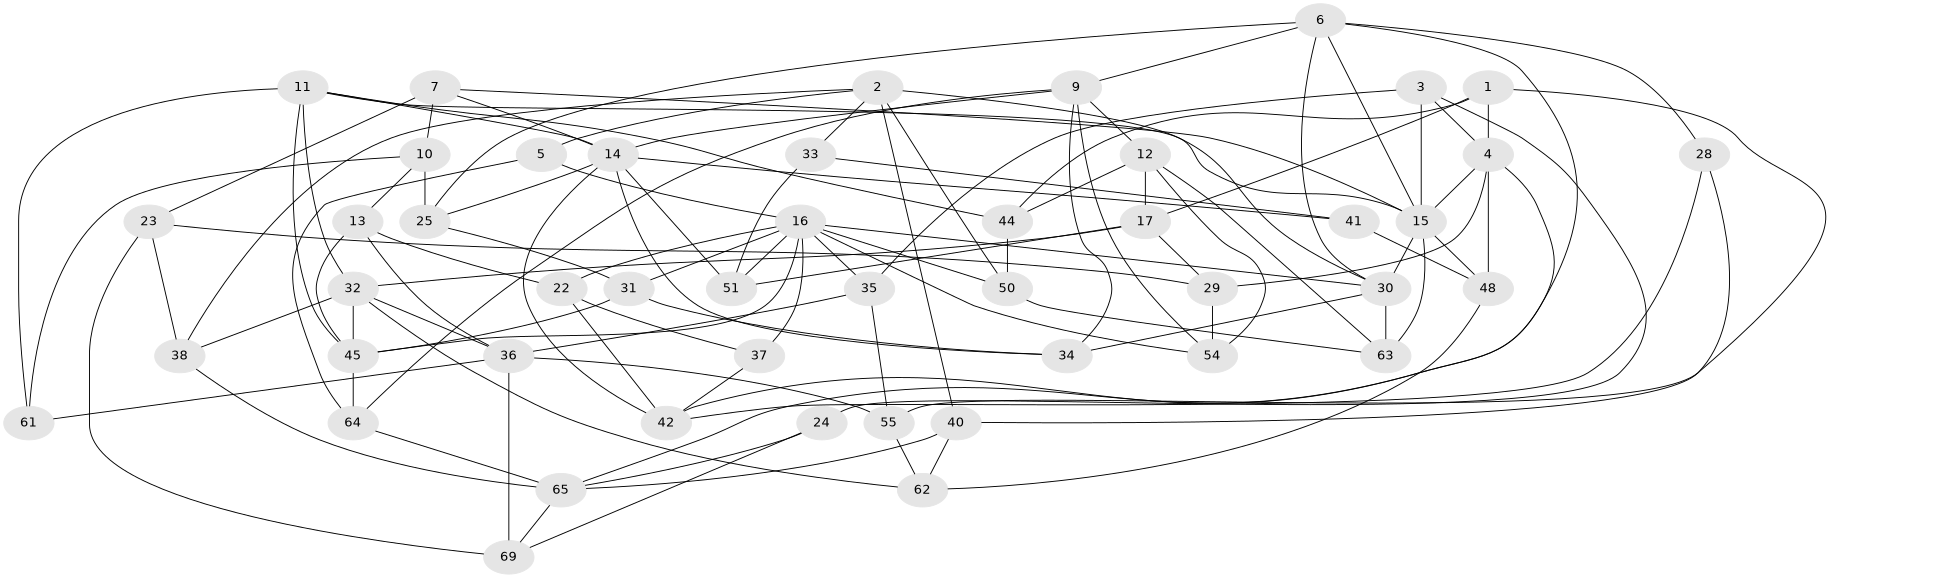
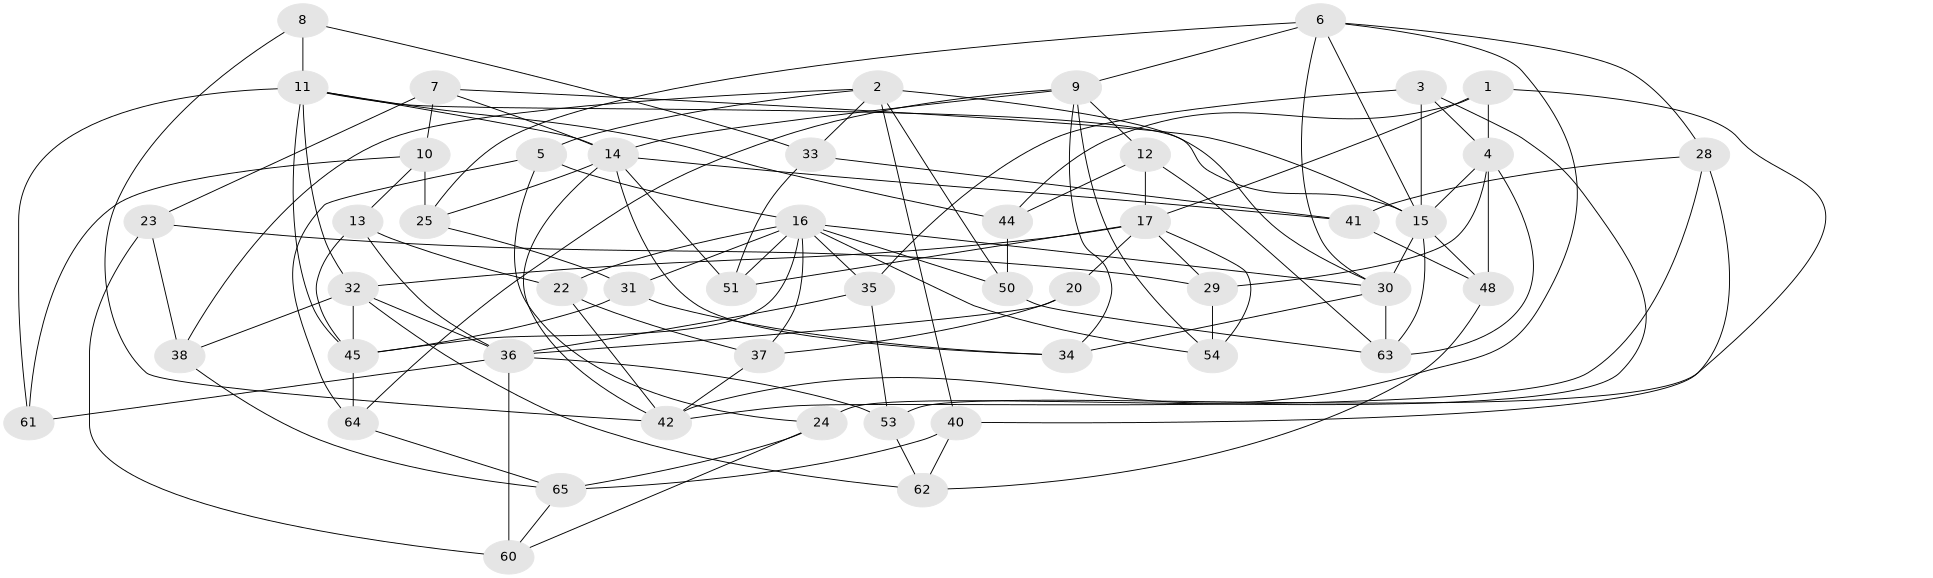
node "8": added
edge "28" -- "41": added
edge "12" -- "54": now "17" -- "54"
node "20": added
edge "5" -- "24": added
edge "4" -- "65": now "4" -- "63"
node "55": label "55" -> "53"
node "69": label "69" -> "60"
